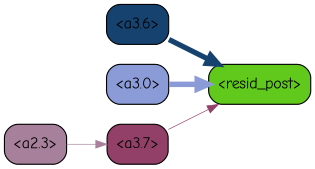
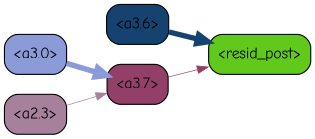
edge "<a3.0>" -> "<resid_post>": now "<a3.0>" -> "<a3.7>"
